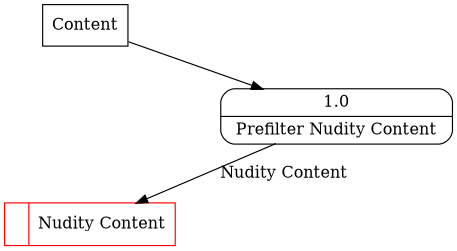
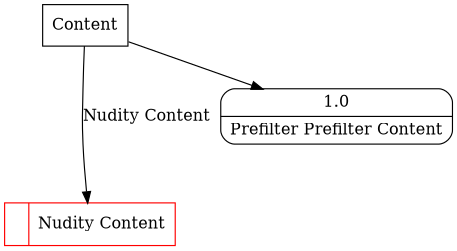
node "1.0": text "Prefilter Nudity Content" -> "Prefilter Prefilter Content"
edge "1.0" -> "Nudity Content": now "Content" -> "Nudity Content"
